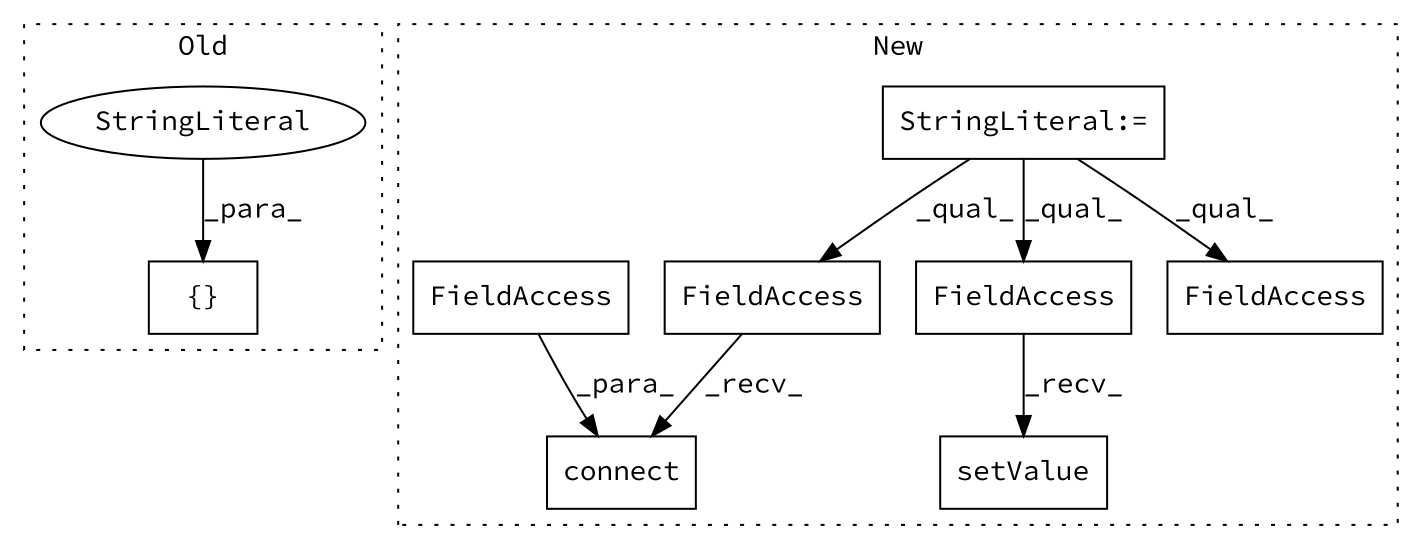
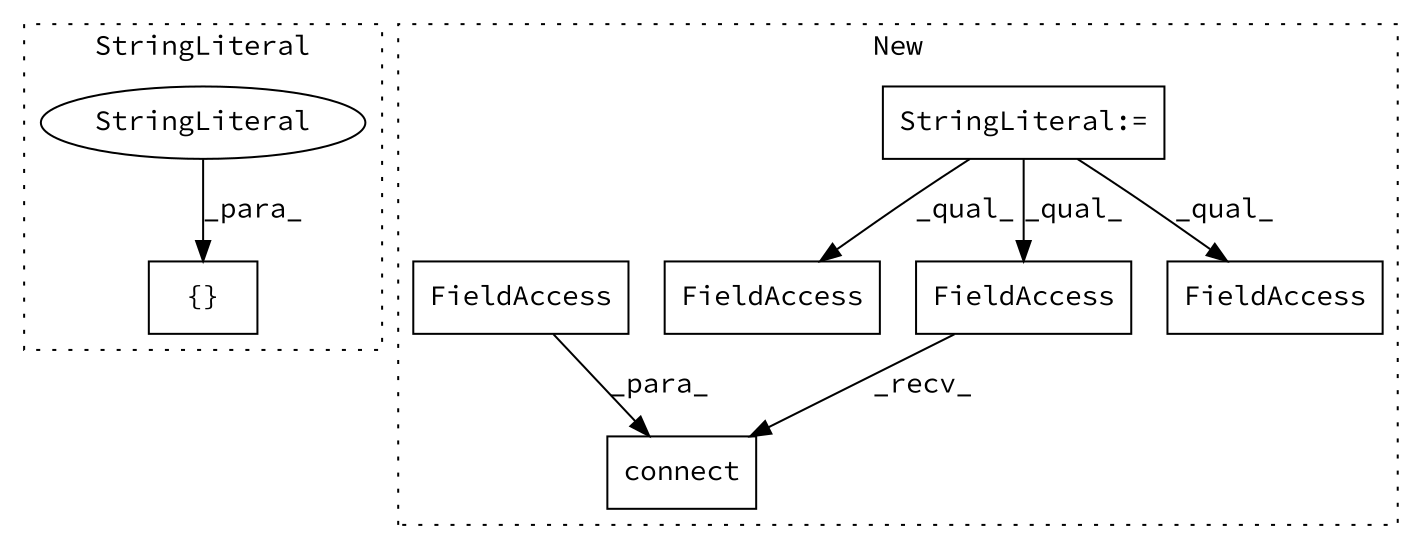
cluster "Old": label "Old" -> "StringLiteral"
node "setValue": removed
